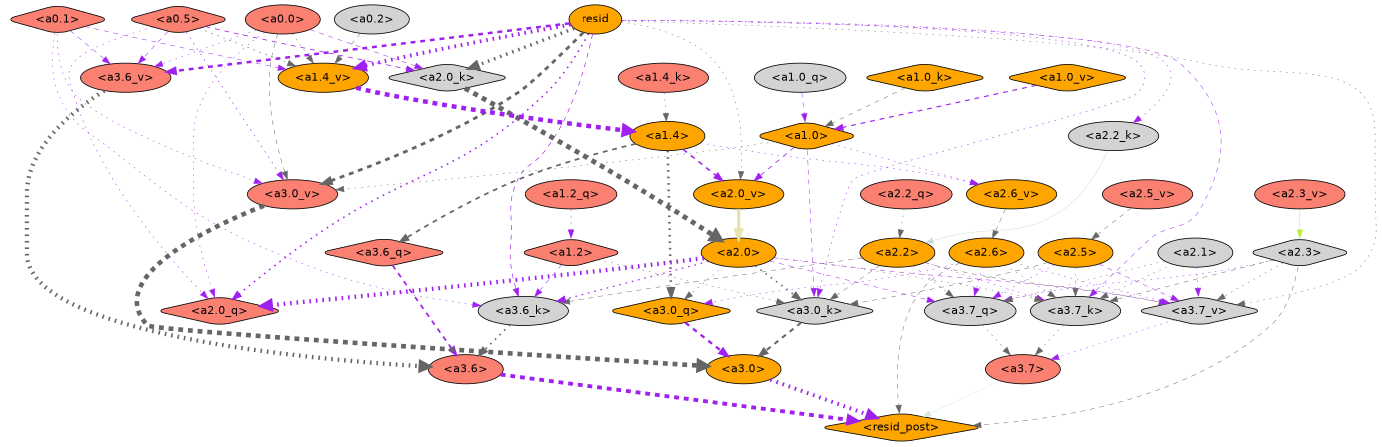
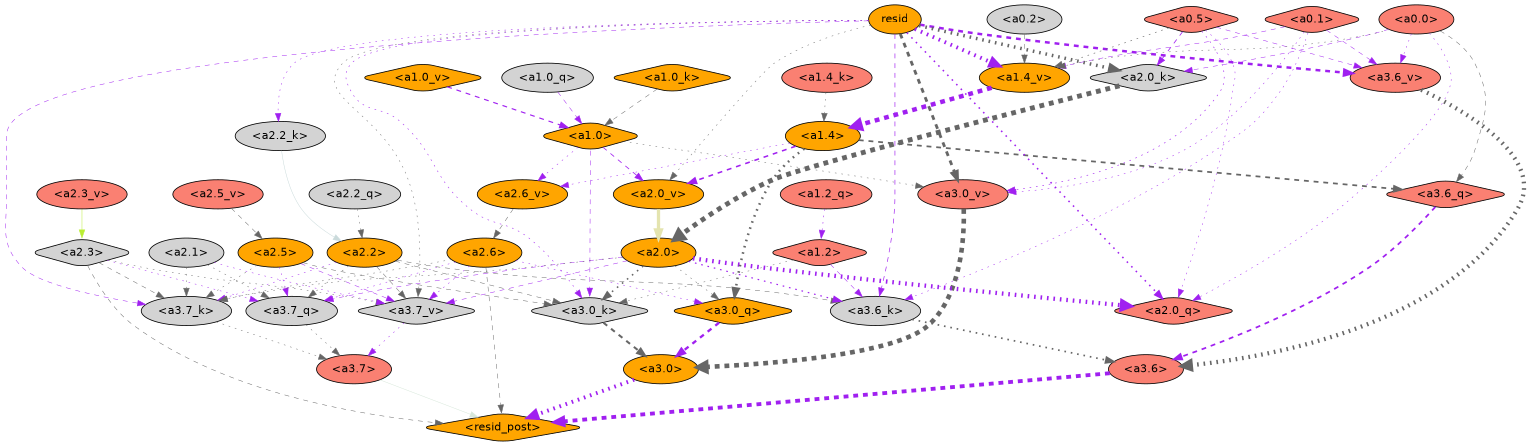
edge "<a0.0>" -> "<a3.0_v>": now "<a0.0>" -> "<a3.6_q>"
node "<a2.2_q>": fillcolor salmon -> lightgrey
